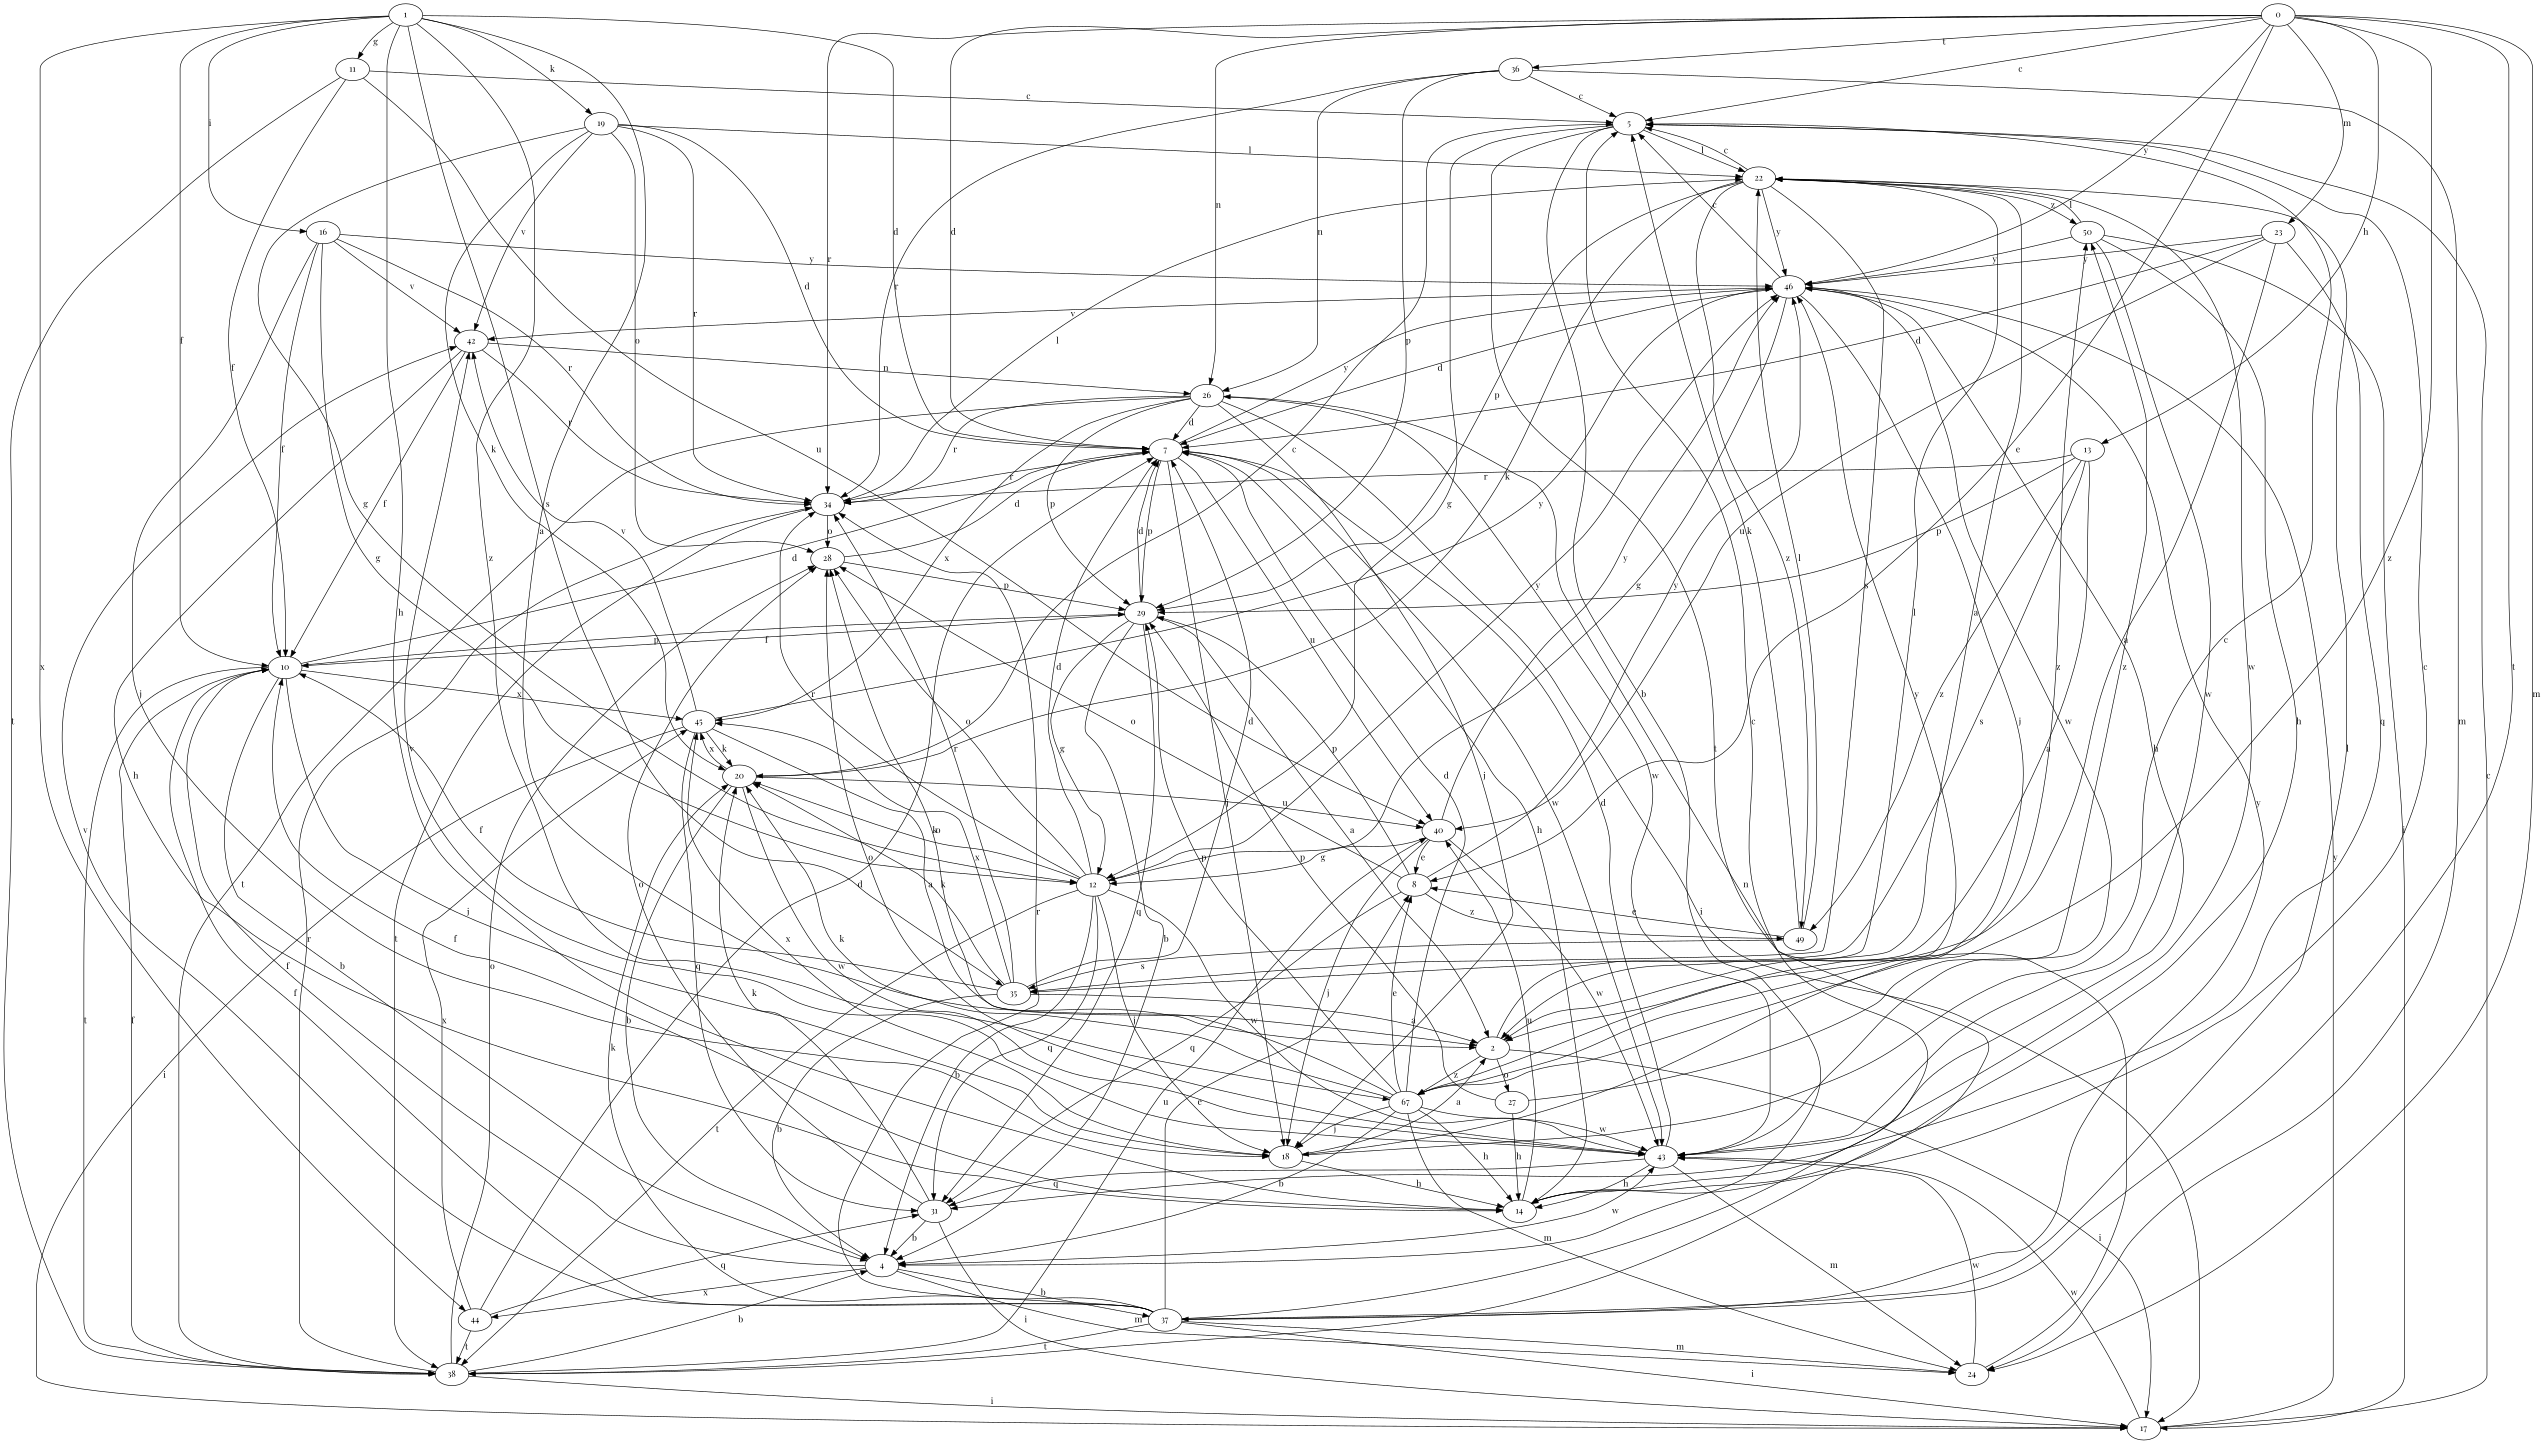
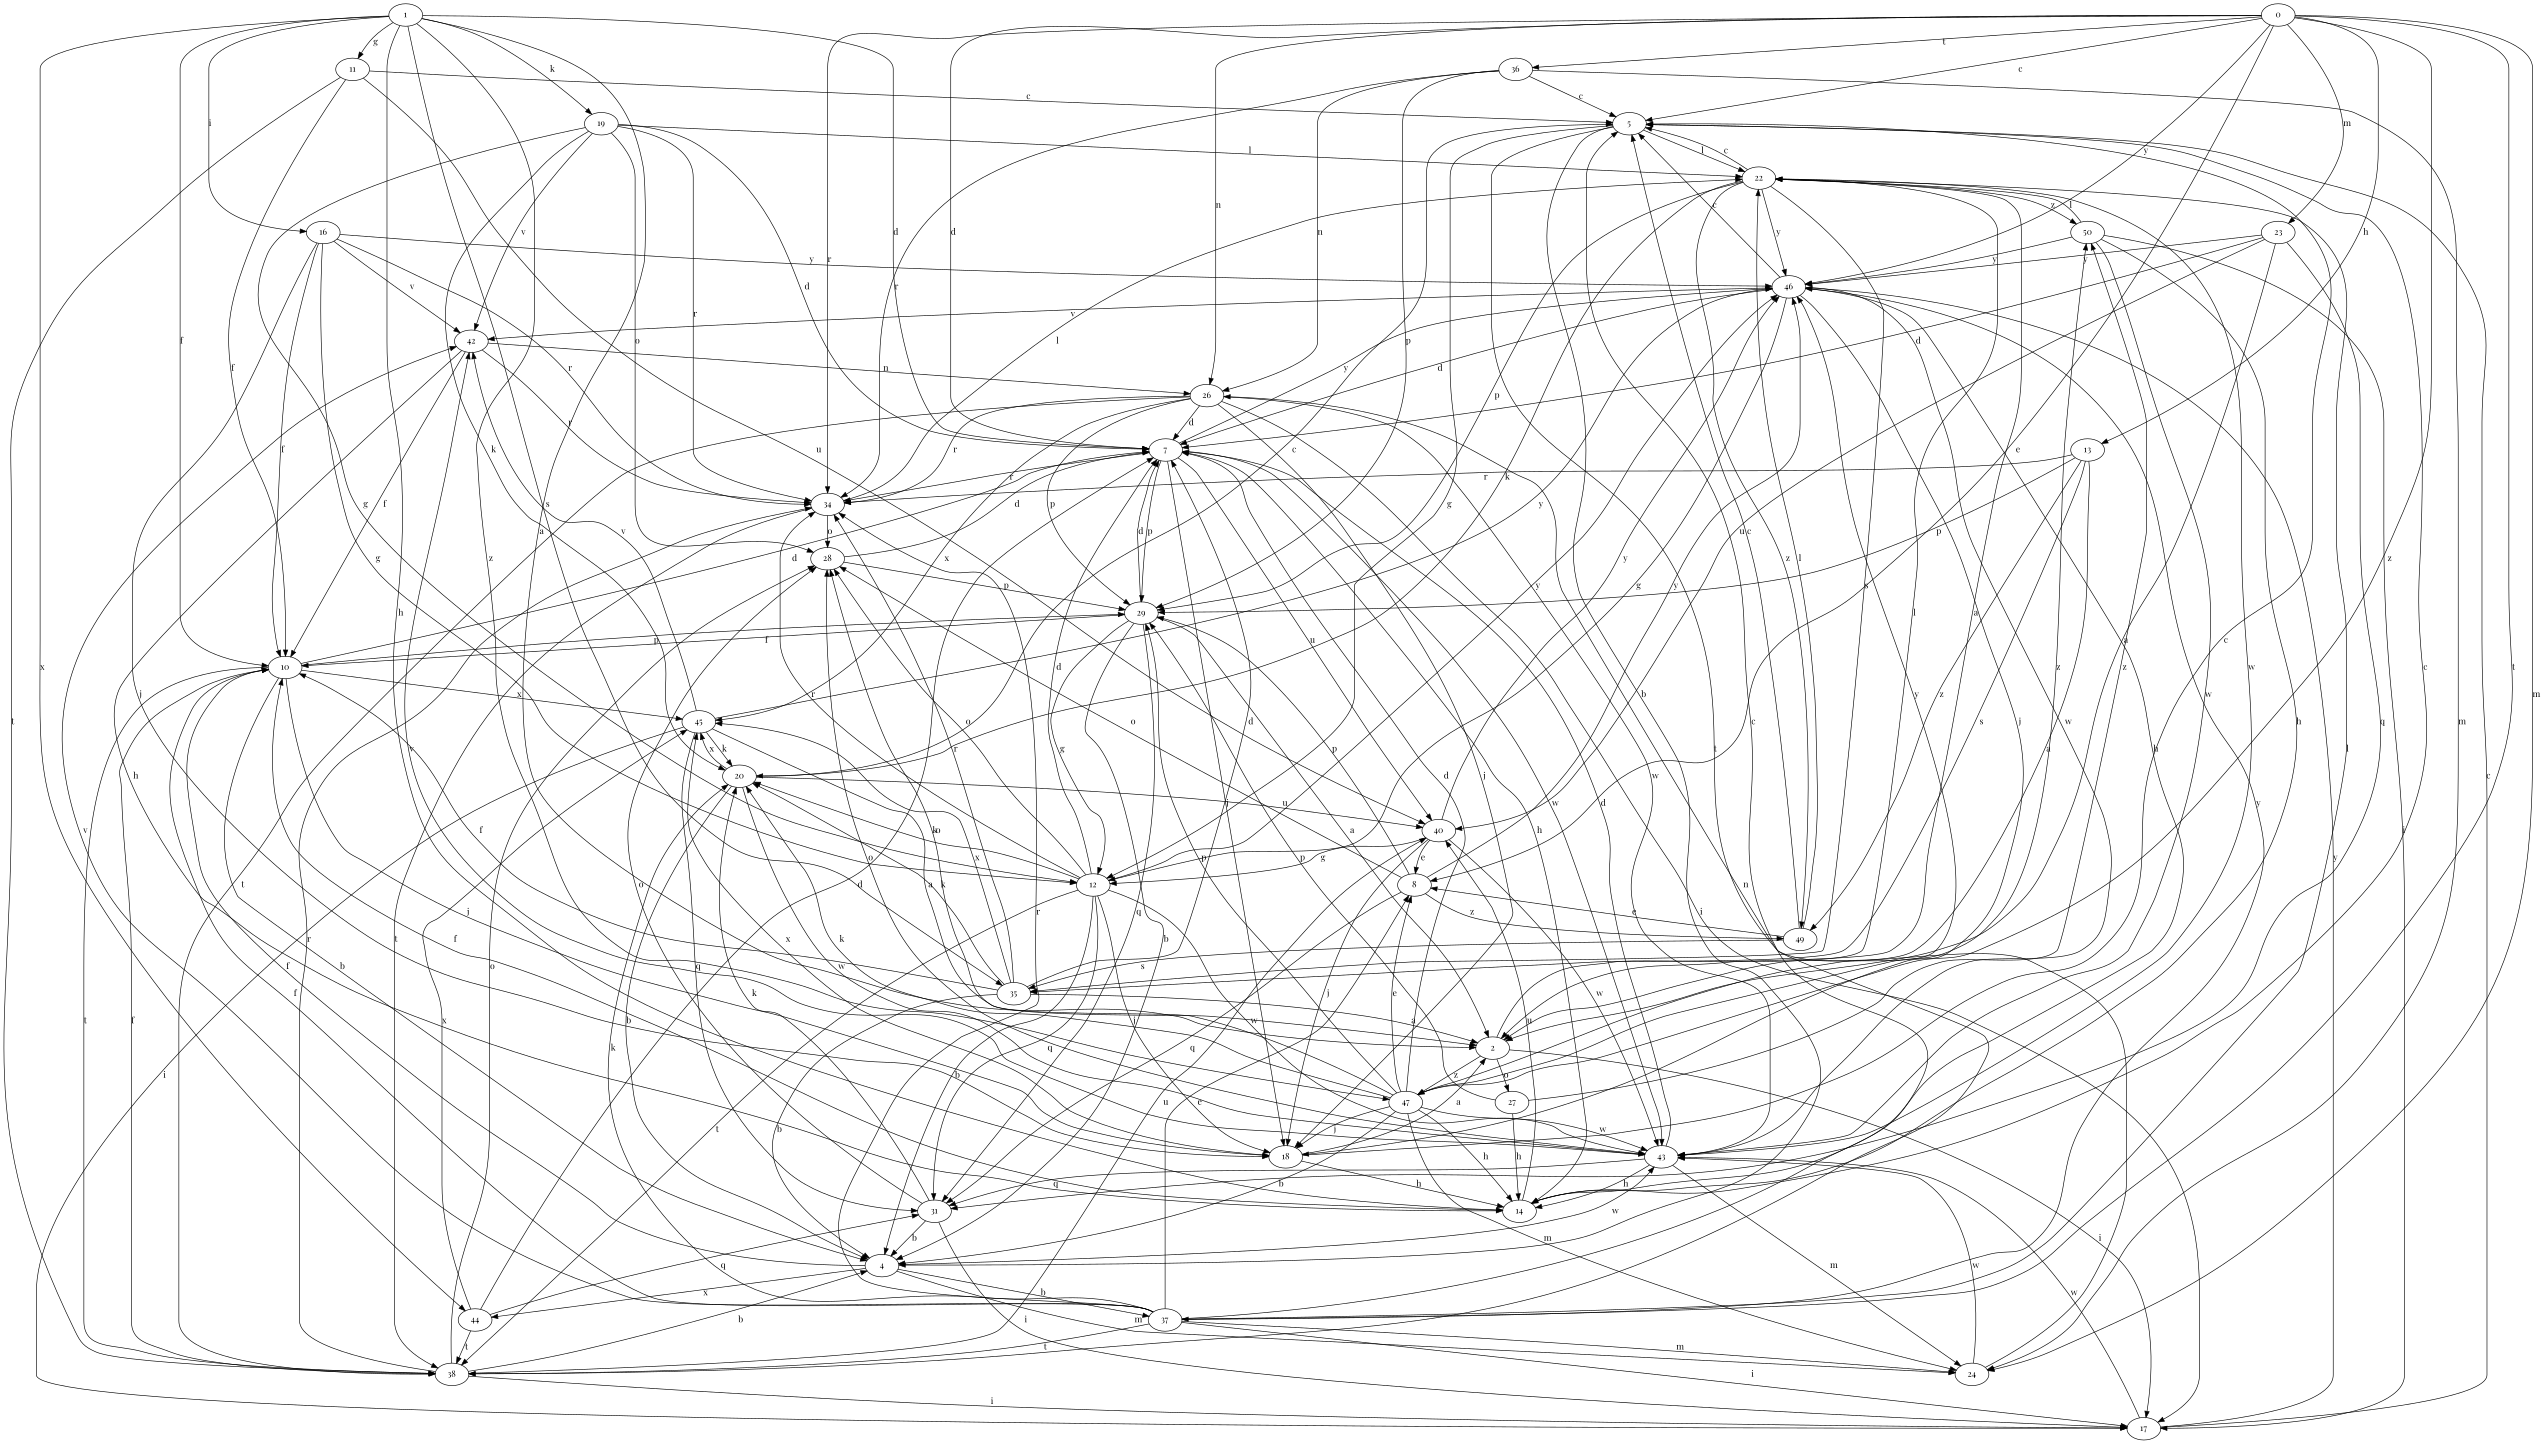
edge "49" -> "5": label "k" -> "c"
node "67": label "67" -> "47"
